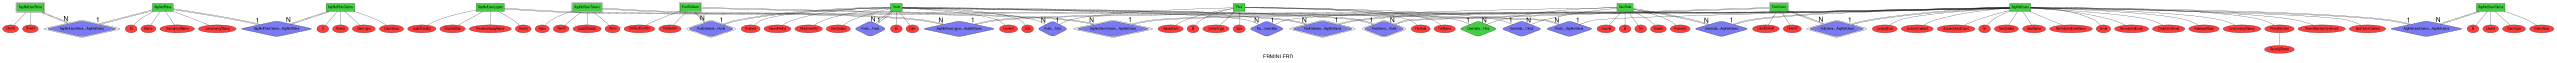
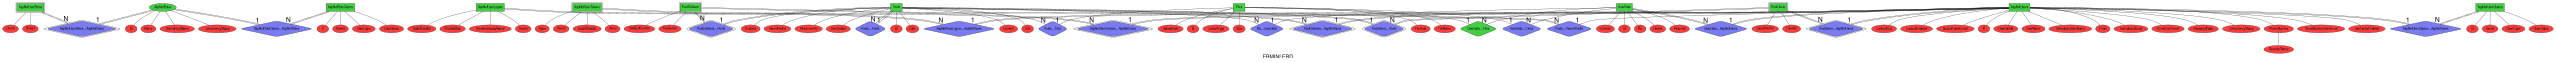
node "AspNetRoles": shape box -> ellipse
node "Posts__AspNetUsers": label "Posts__AspNetUsers" -> "Posts__ParentPostId"
